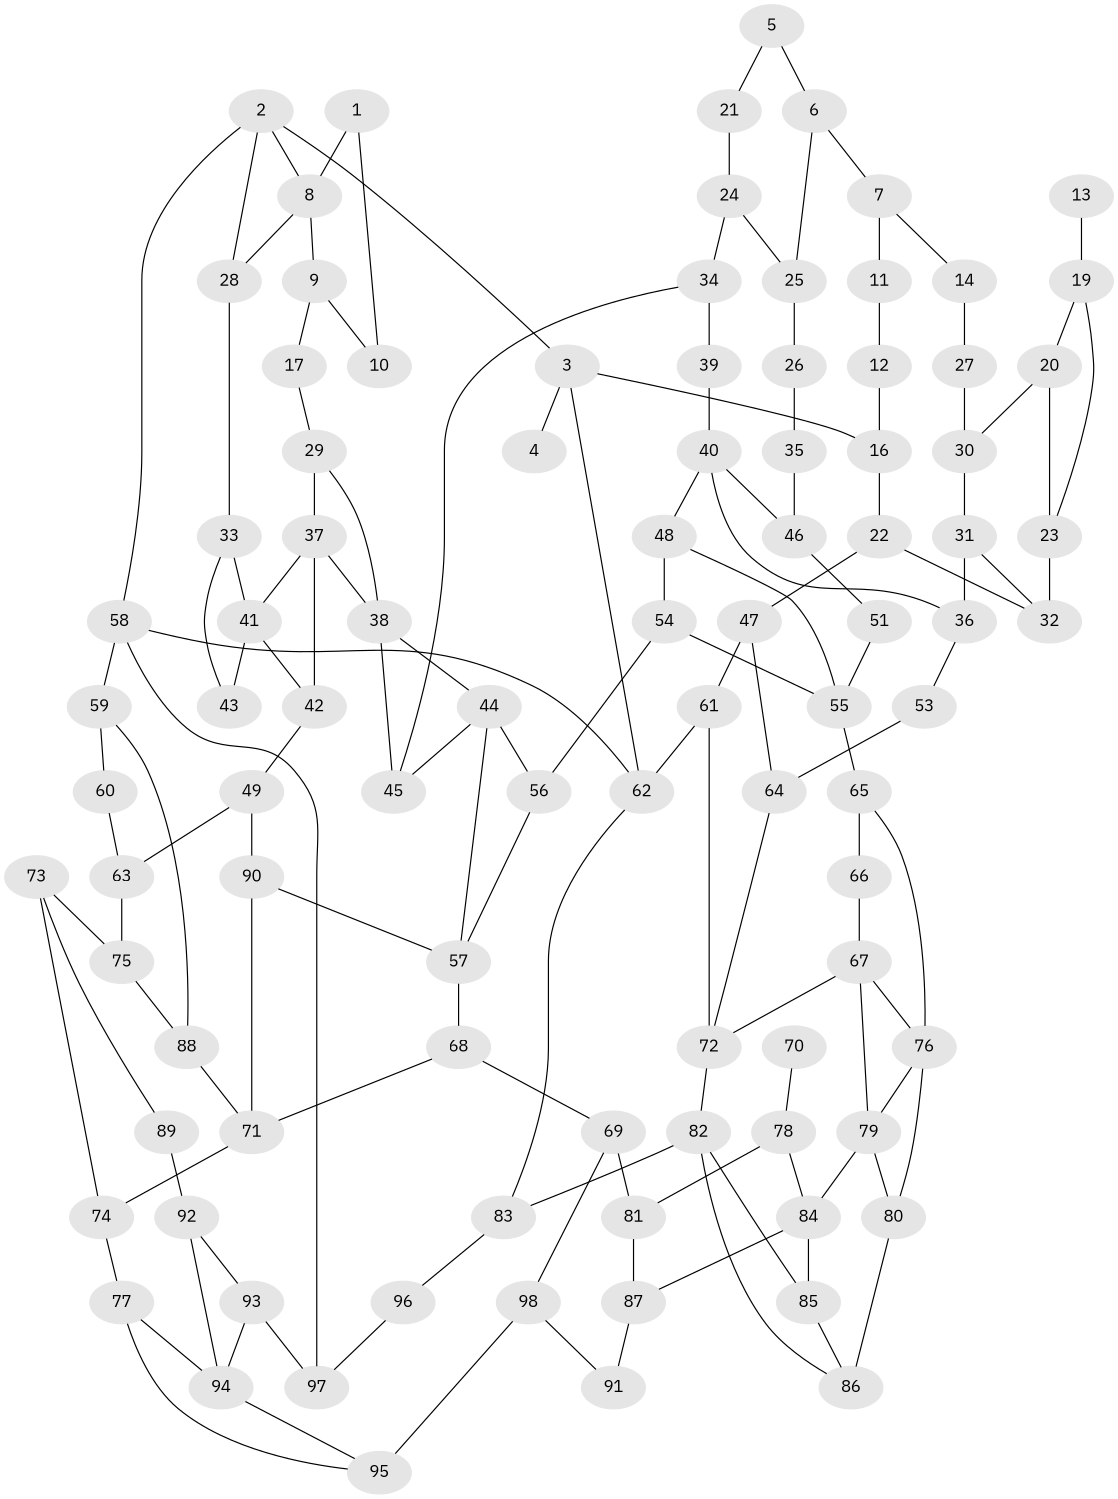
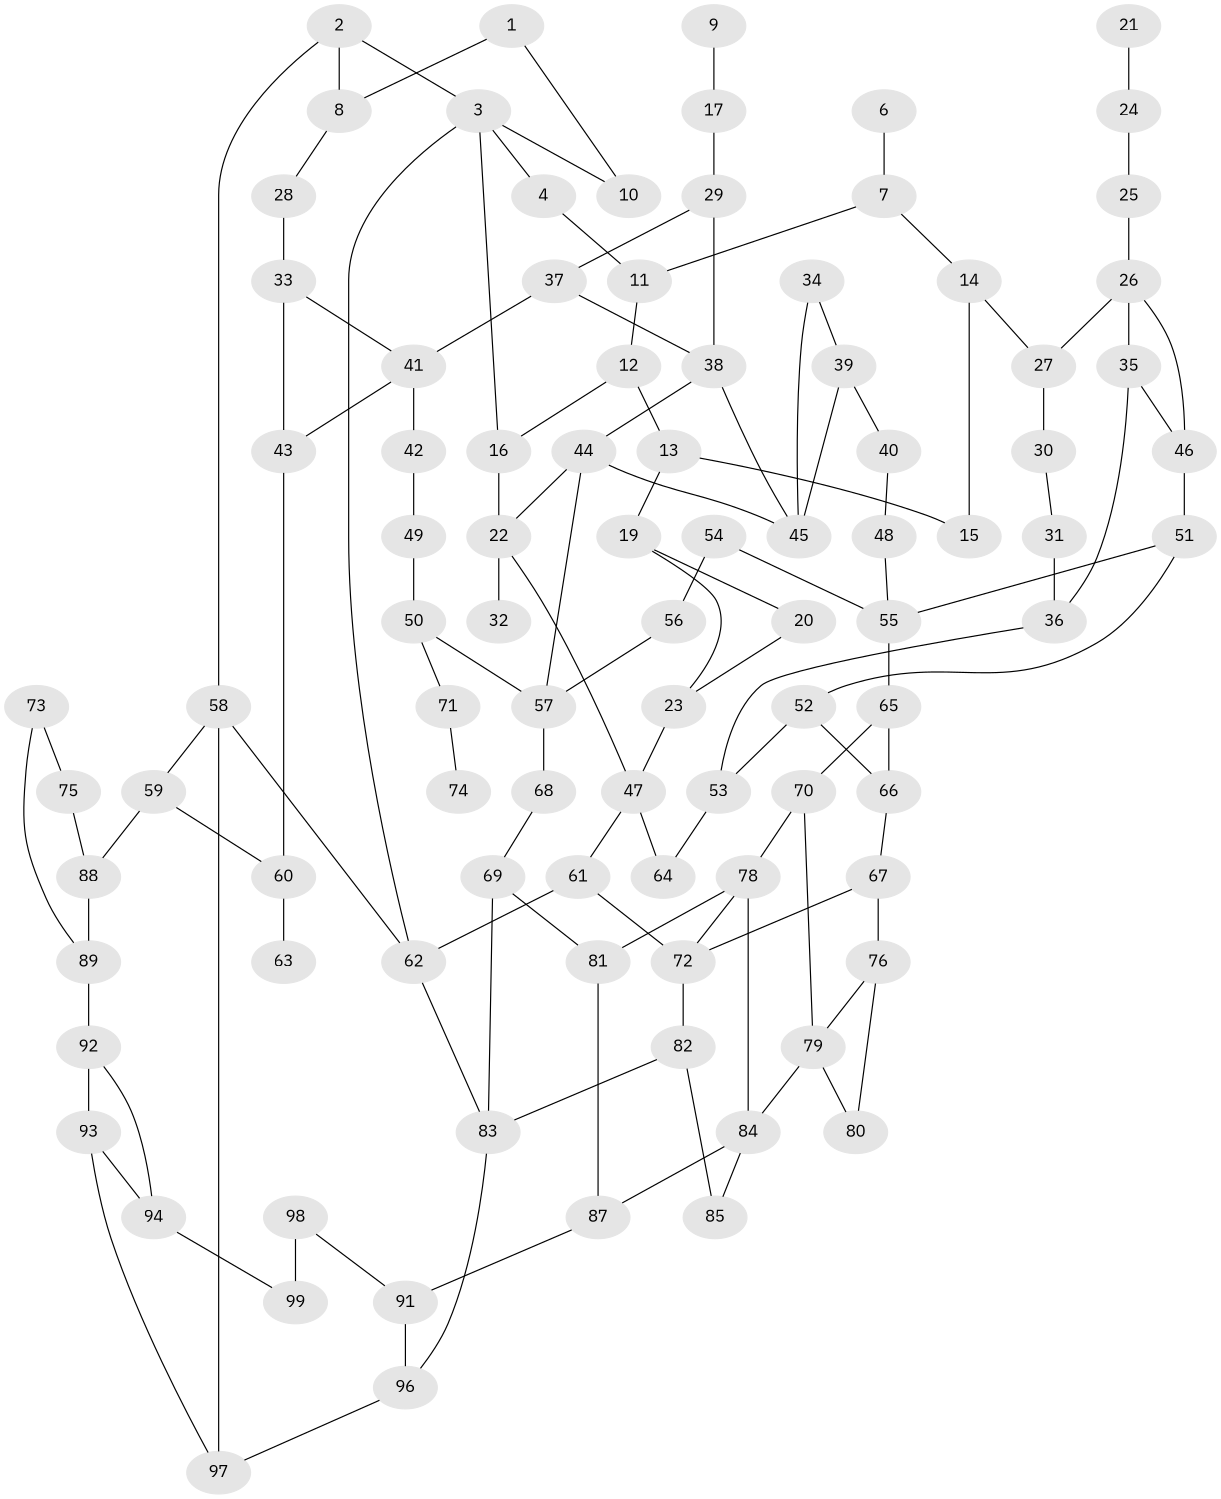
node "5": removed
edge "2" -- "28": removed
edge "6" -- "25": removed
edge "8" -- "9": removed
edge "4" -- "11": added
edge "24" -- "34": removed
edge "9" -- "10": now "3" -- "10"
edge "26" -- "27": added
edge "12" -- "13": added
edge "20" -- "30": removed
edge "39" -- "45": added
edge "40" -- "46": now "26" -- "46"
node "15": added
edge "48" -- "54": removed
edge "31" -- "32": removed
edge "23" -- "32": now "23" -- "47"
edge "40" -- "36": now "35" -- "36"
edge "37" -- "42": removed
edge "43" -- "60": added
node "52": added
edge "44" -- "56": now "44" -- "22"
edge "49" -- "63": removed
node "90": label "90" -> "50"
edge "65" -- "76": now "65" -- "70"
edge "64" -- "72": now "78" -- "72"
edge "63" -- "75": removed
edge "73" -- "74": removed
edge "67" -- "79": now "70" -- "79"
edge "88" -- "71": now "88" -- "89"
edge "68" -- "71": removed
edge "69" -- "98": now "69" -- "83"
node "77": removed
edge "91" -- "96": added
node "86": removed
node "95": label "95" -> "99"
